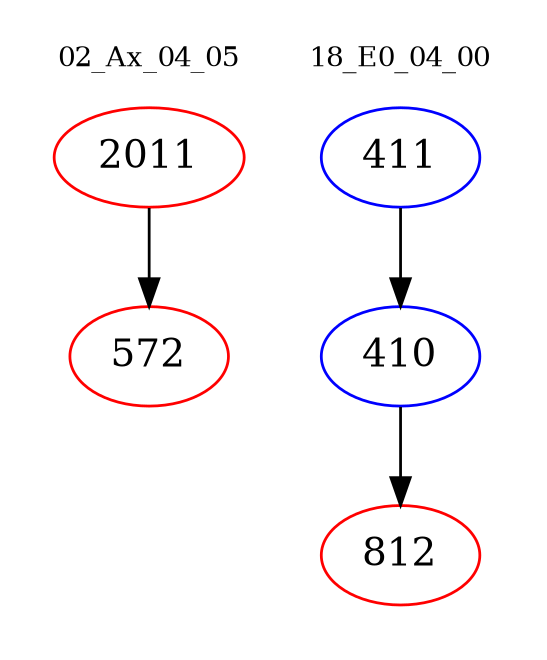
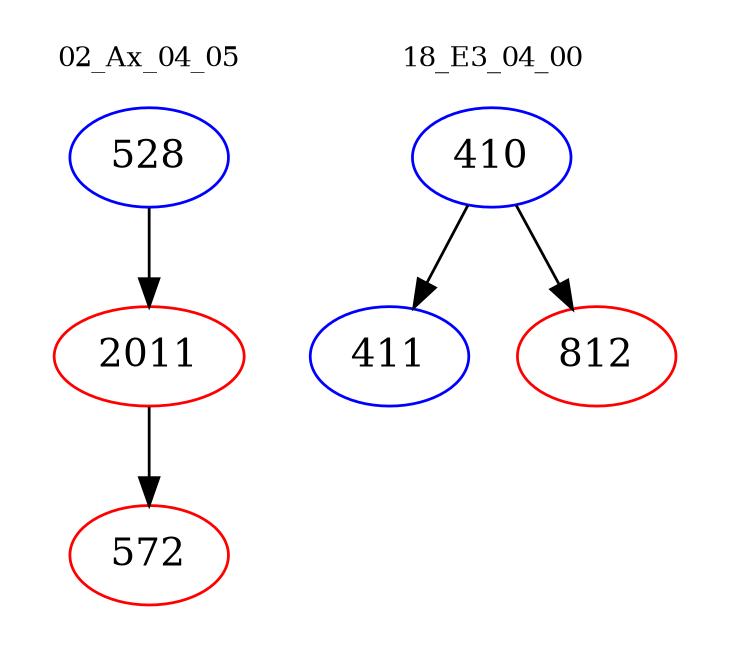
cluster "18_E0_04_00": label "18_E0_04_00" -> "18_E3_04_00"
node "528": added
edge "411" -> "410": reversed
